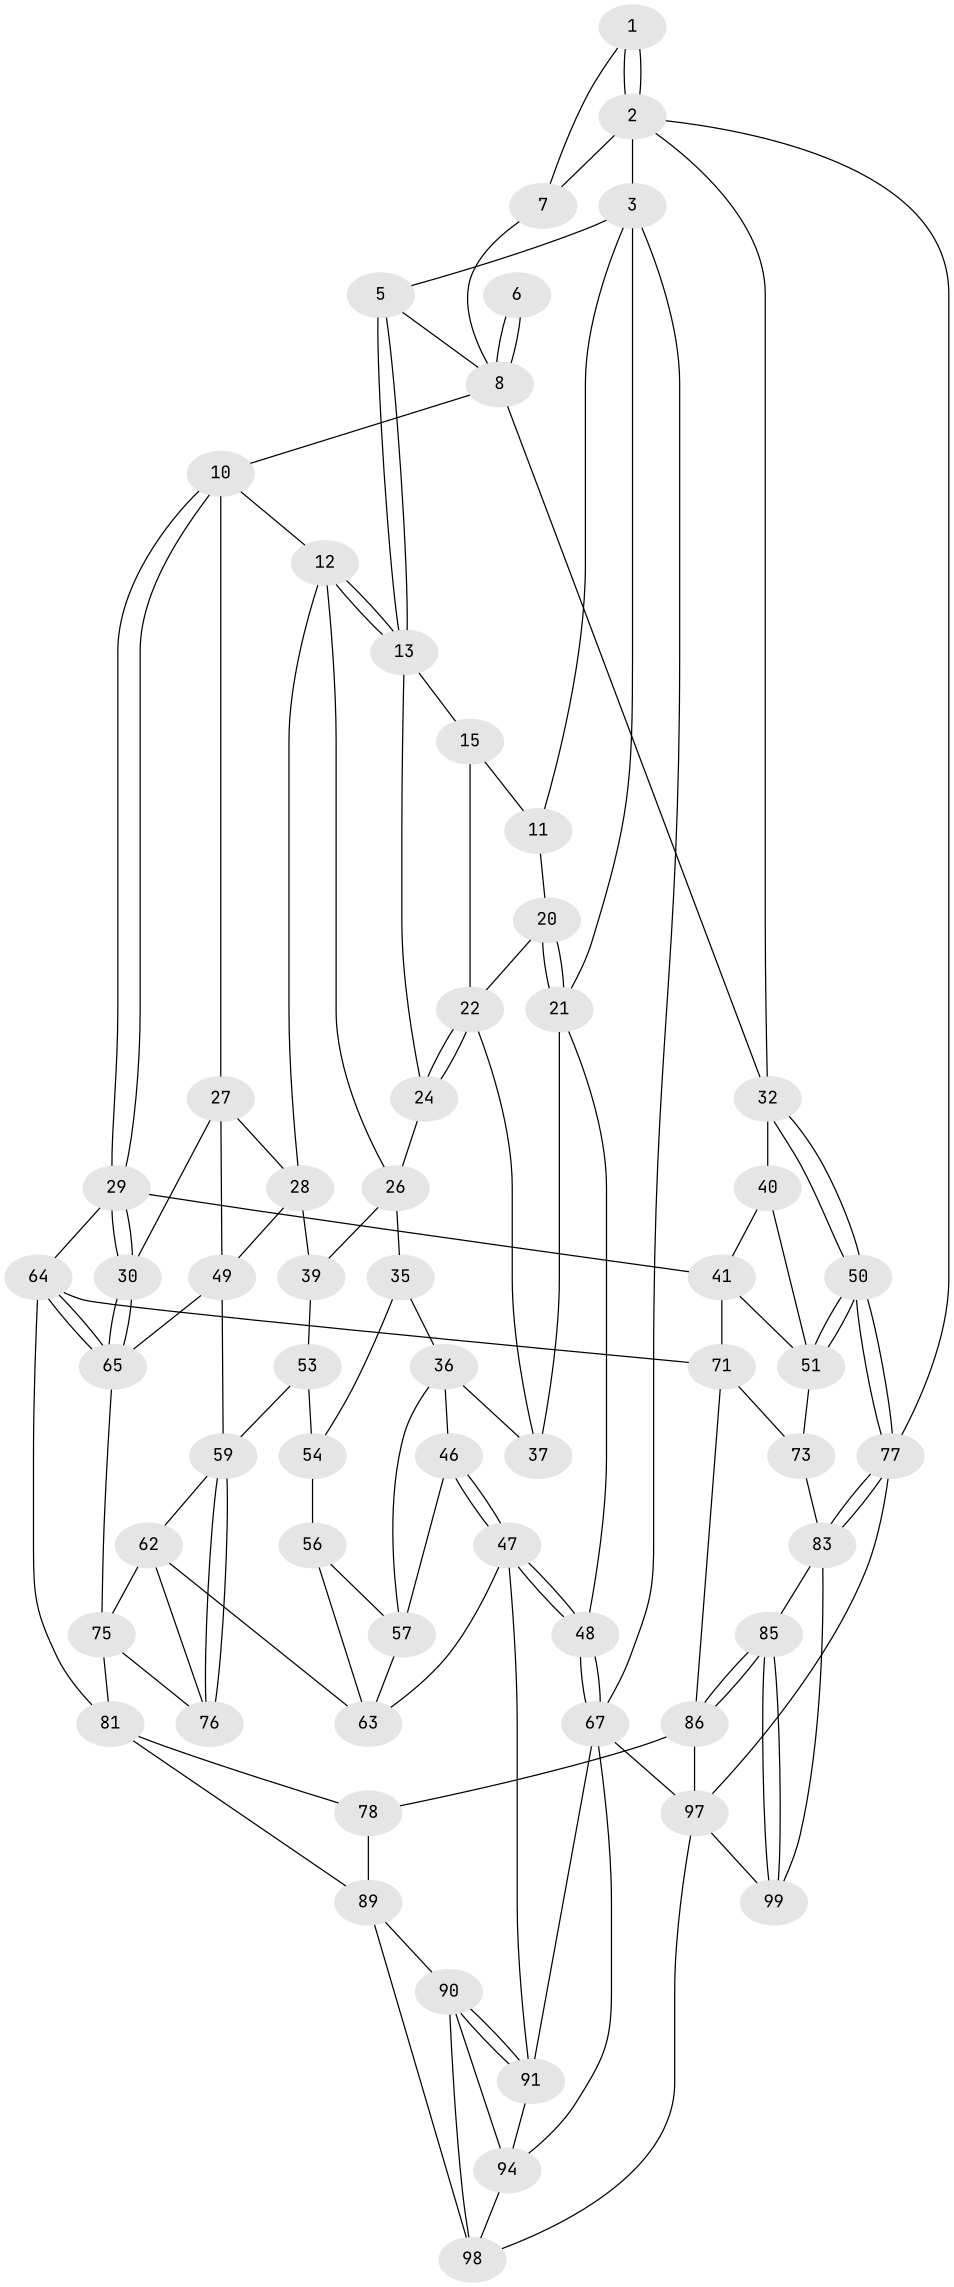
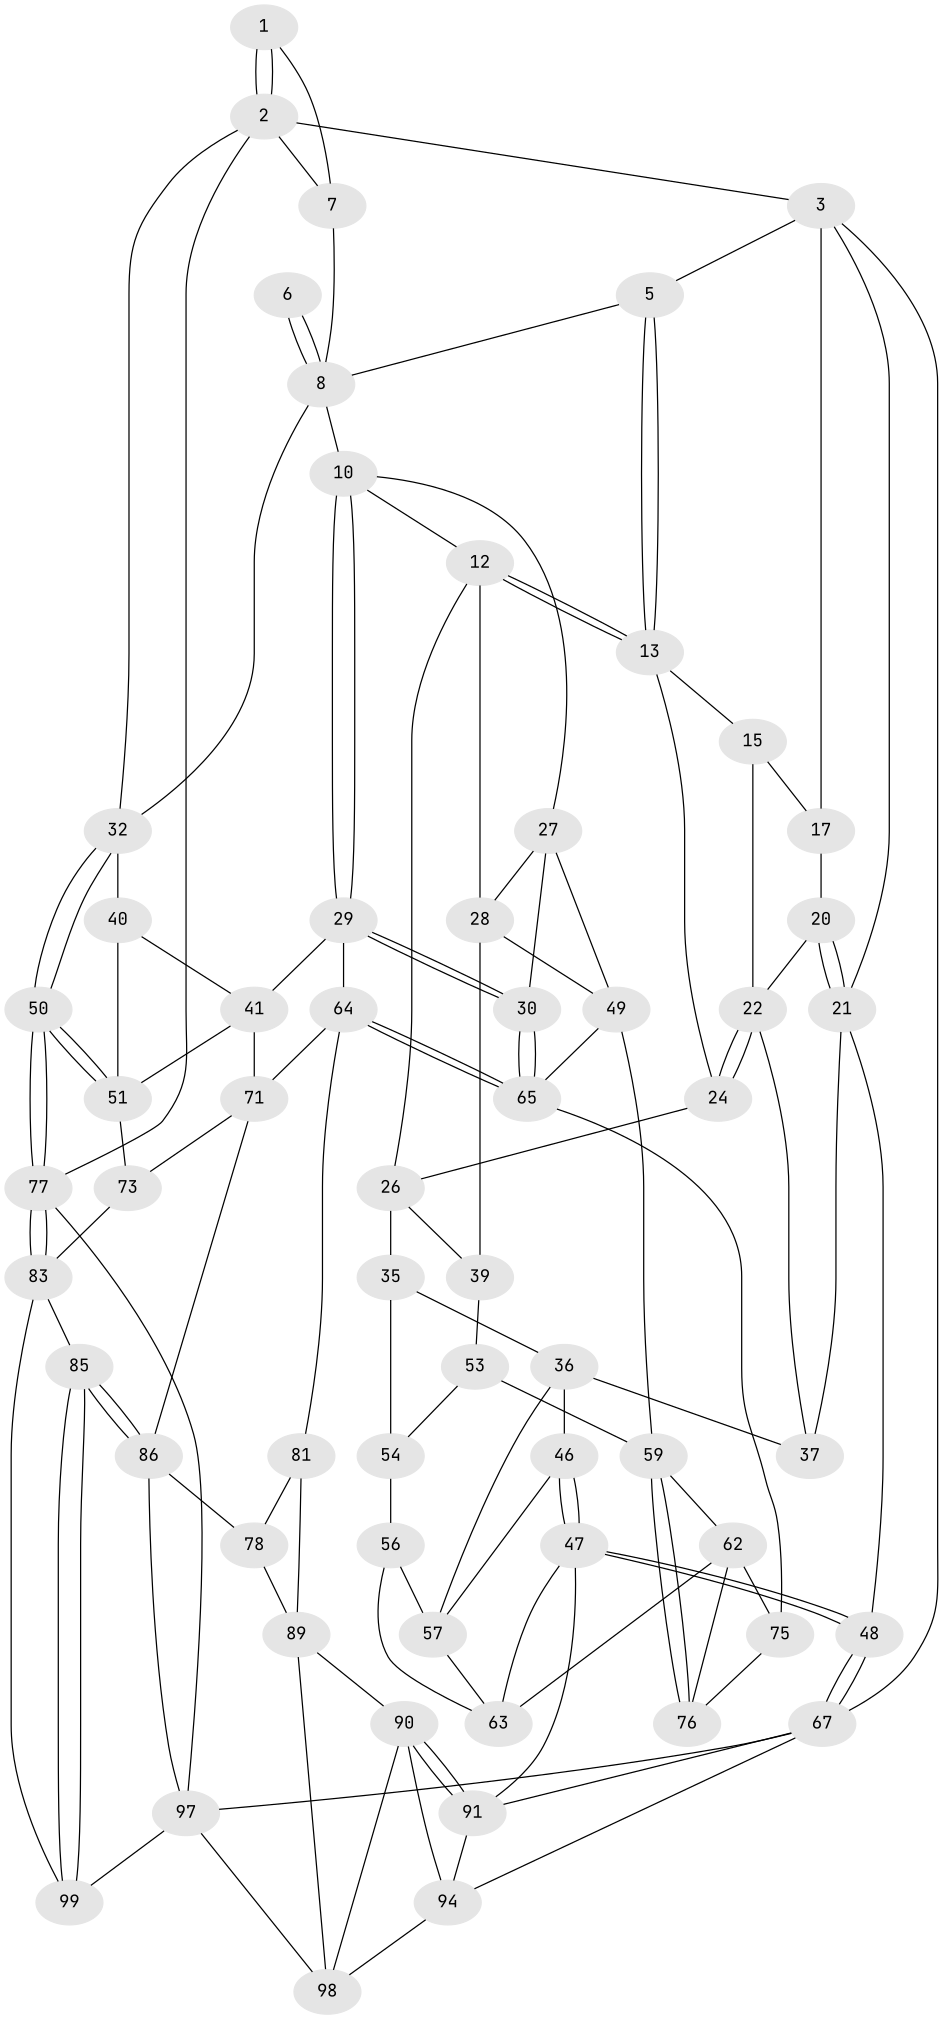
node "11": label "11" -> "17"
edge "75" -- "81": removed
